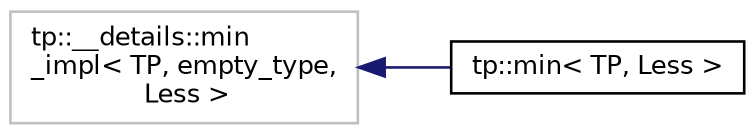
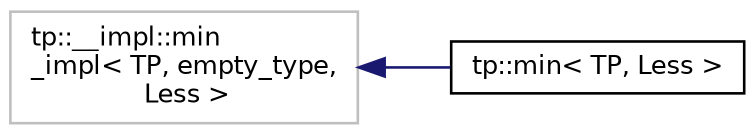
node "tp::__details::min _impl< TP, empty_type, Less >": label "tp::__details::min _impl< TP, empty_type, Less >" -> "tp::__impl::min _impl< TP, empty_type, Less >"
